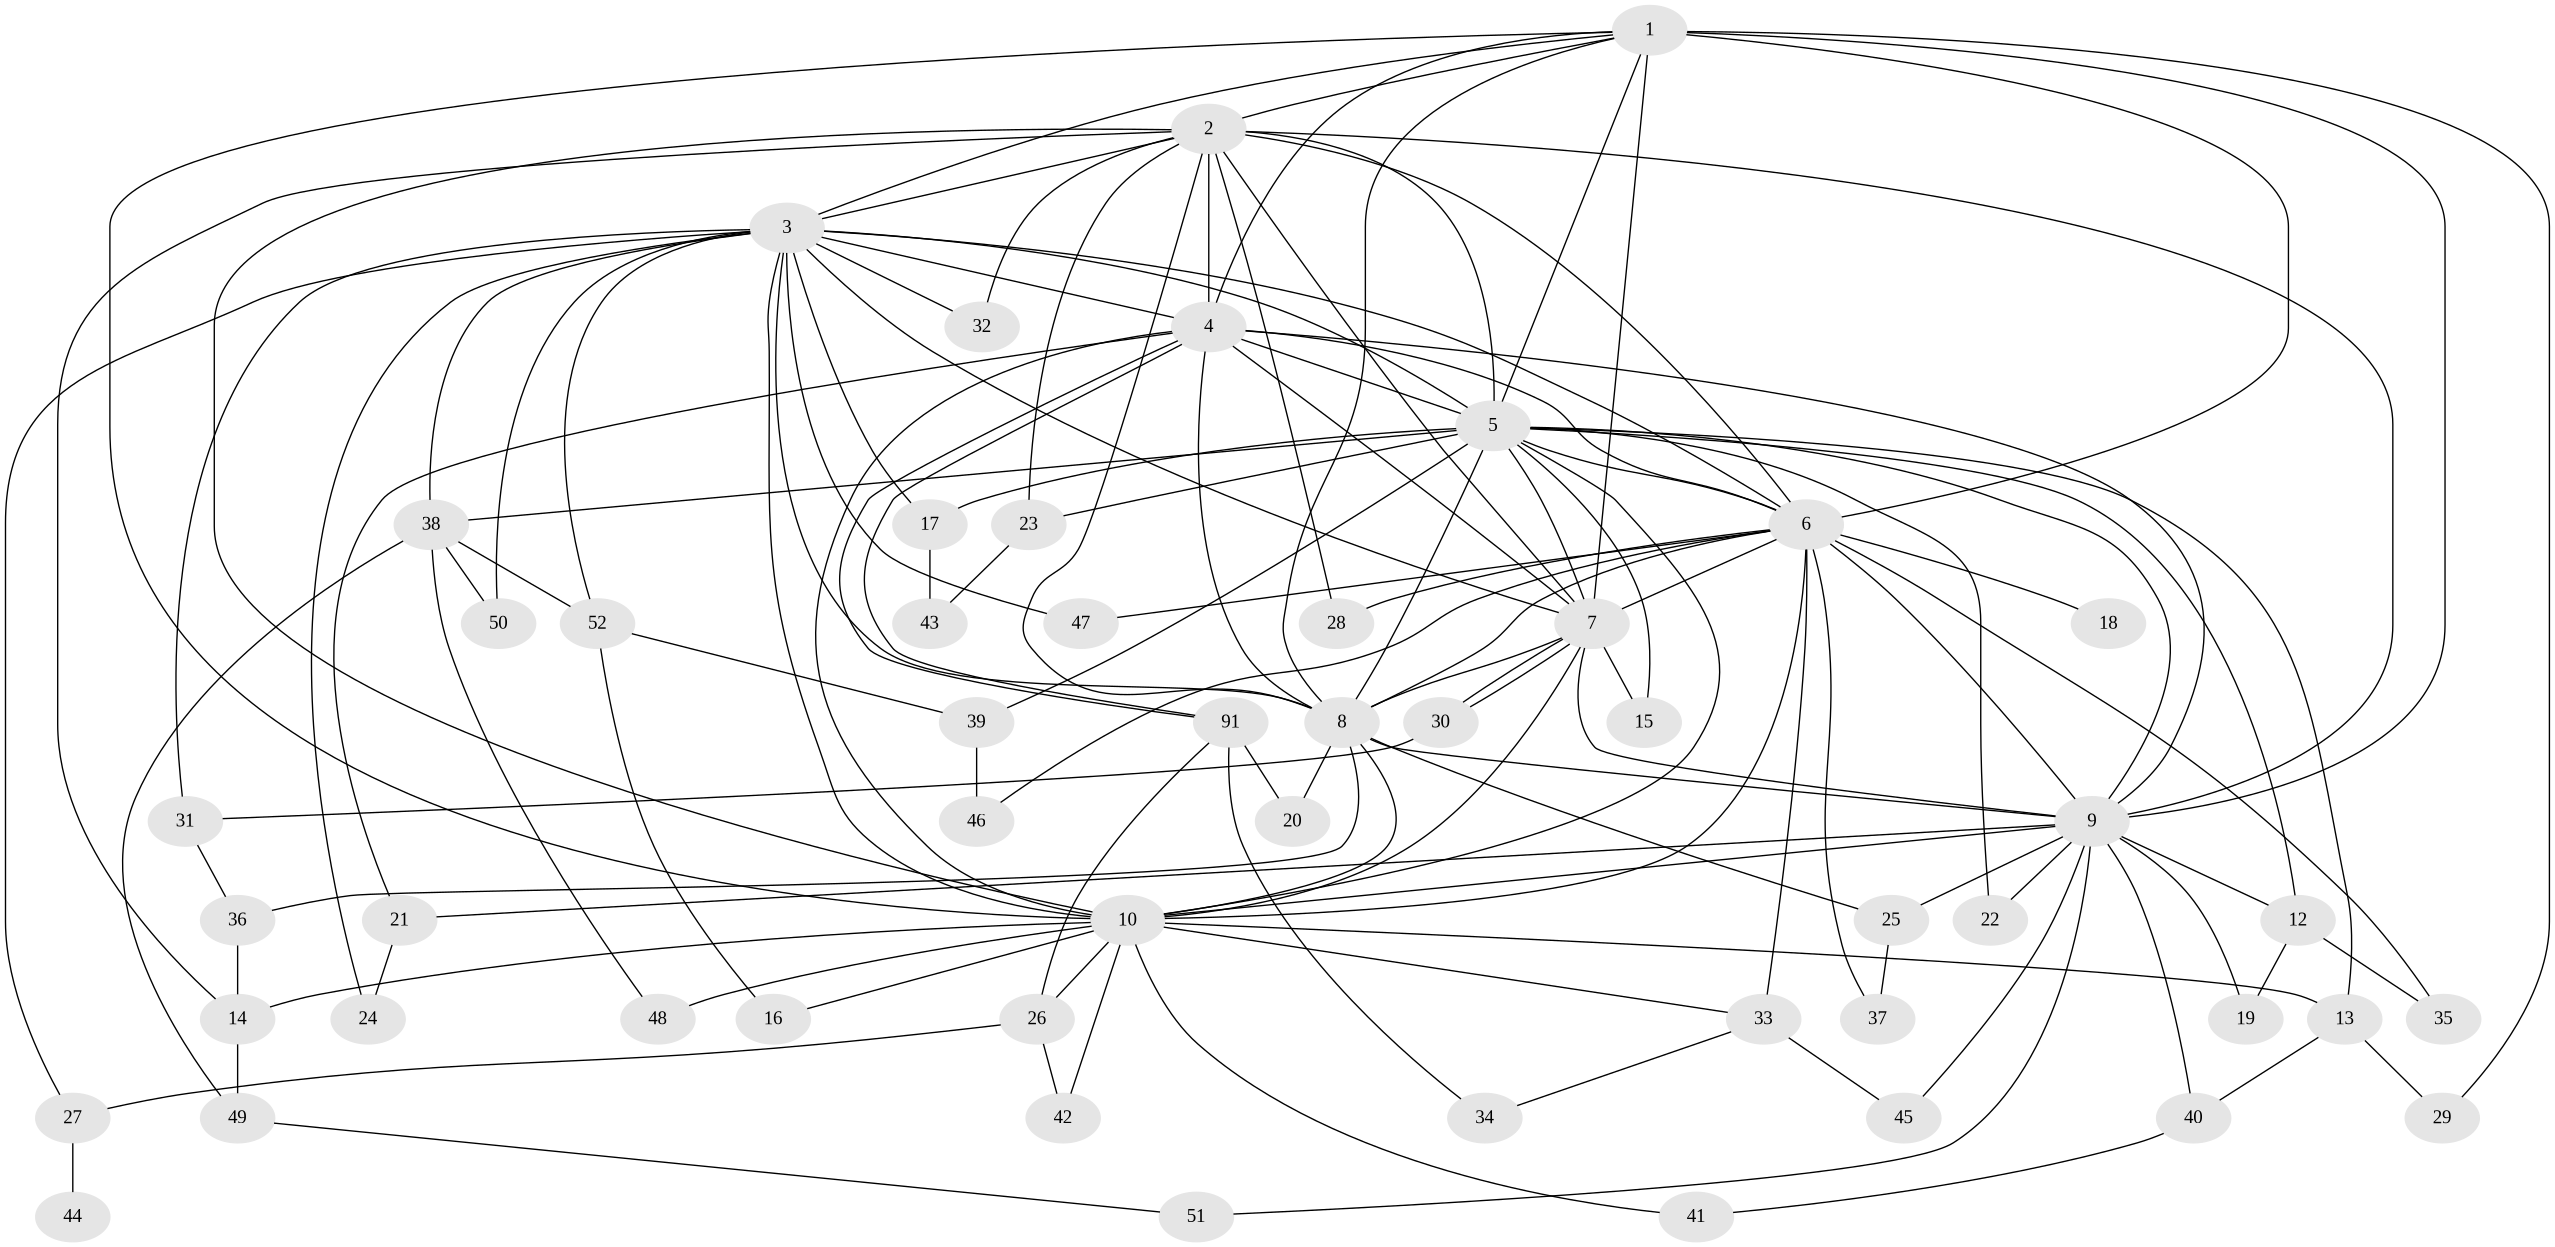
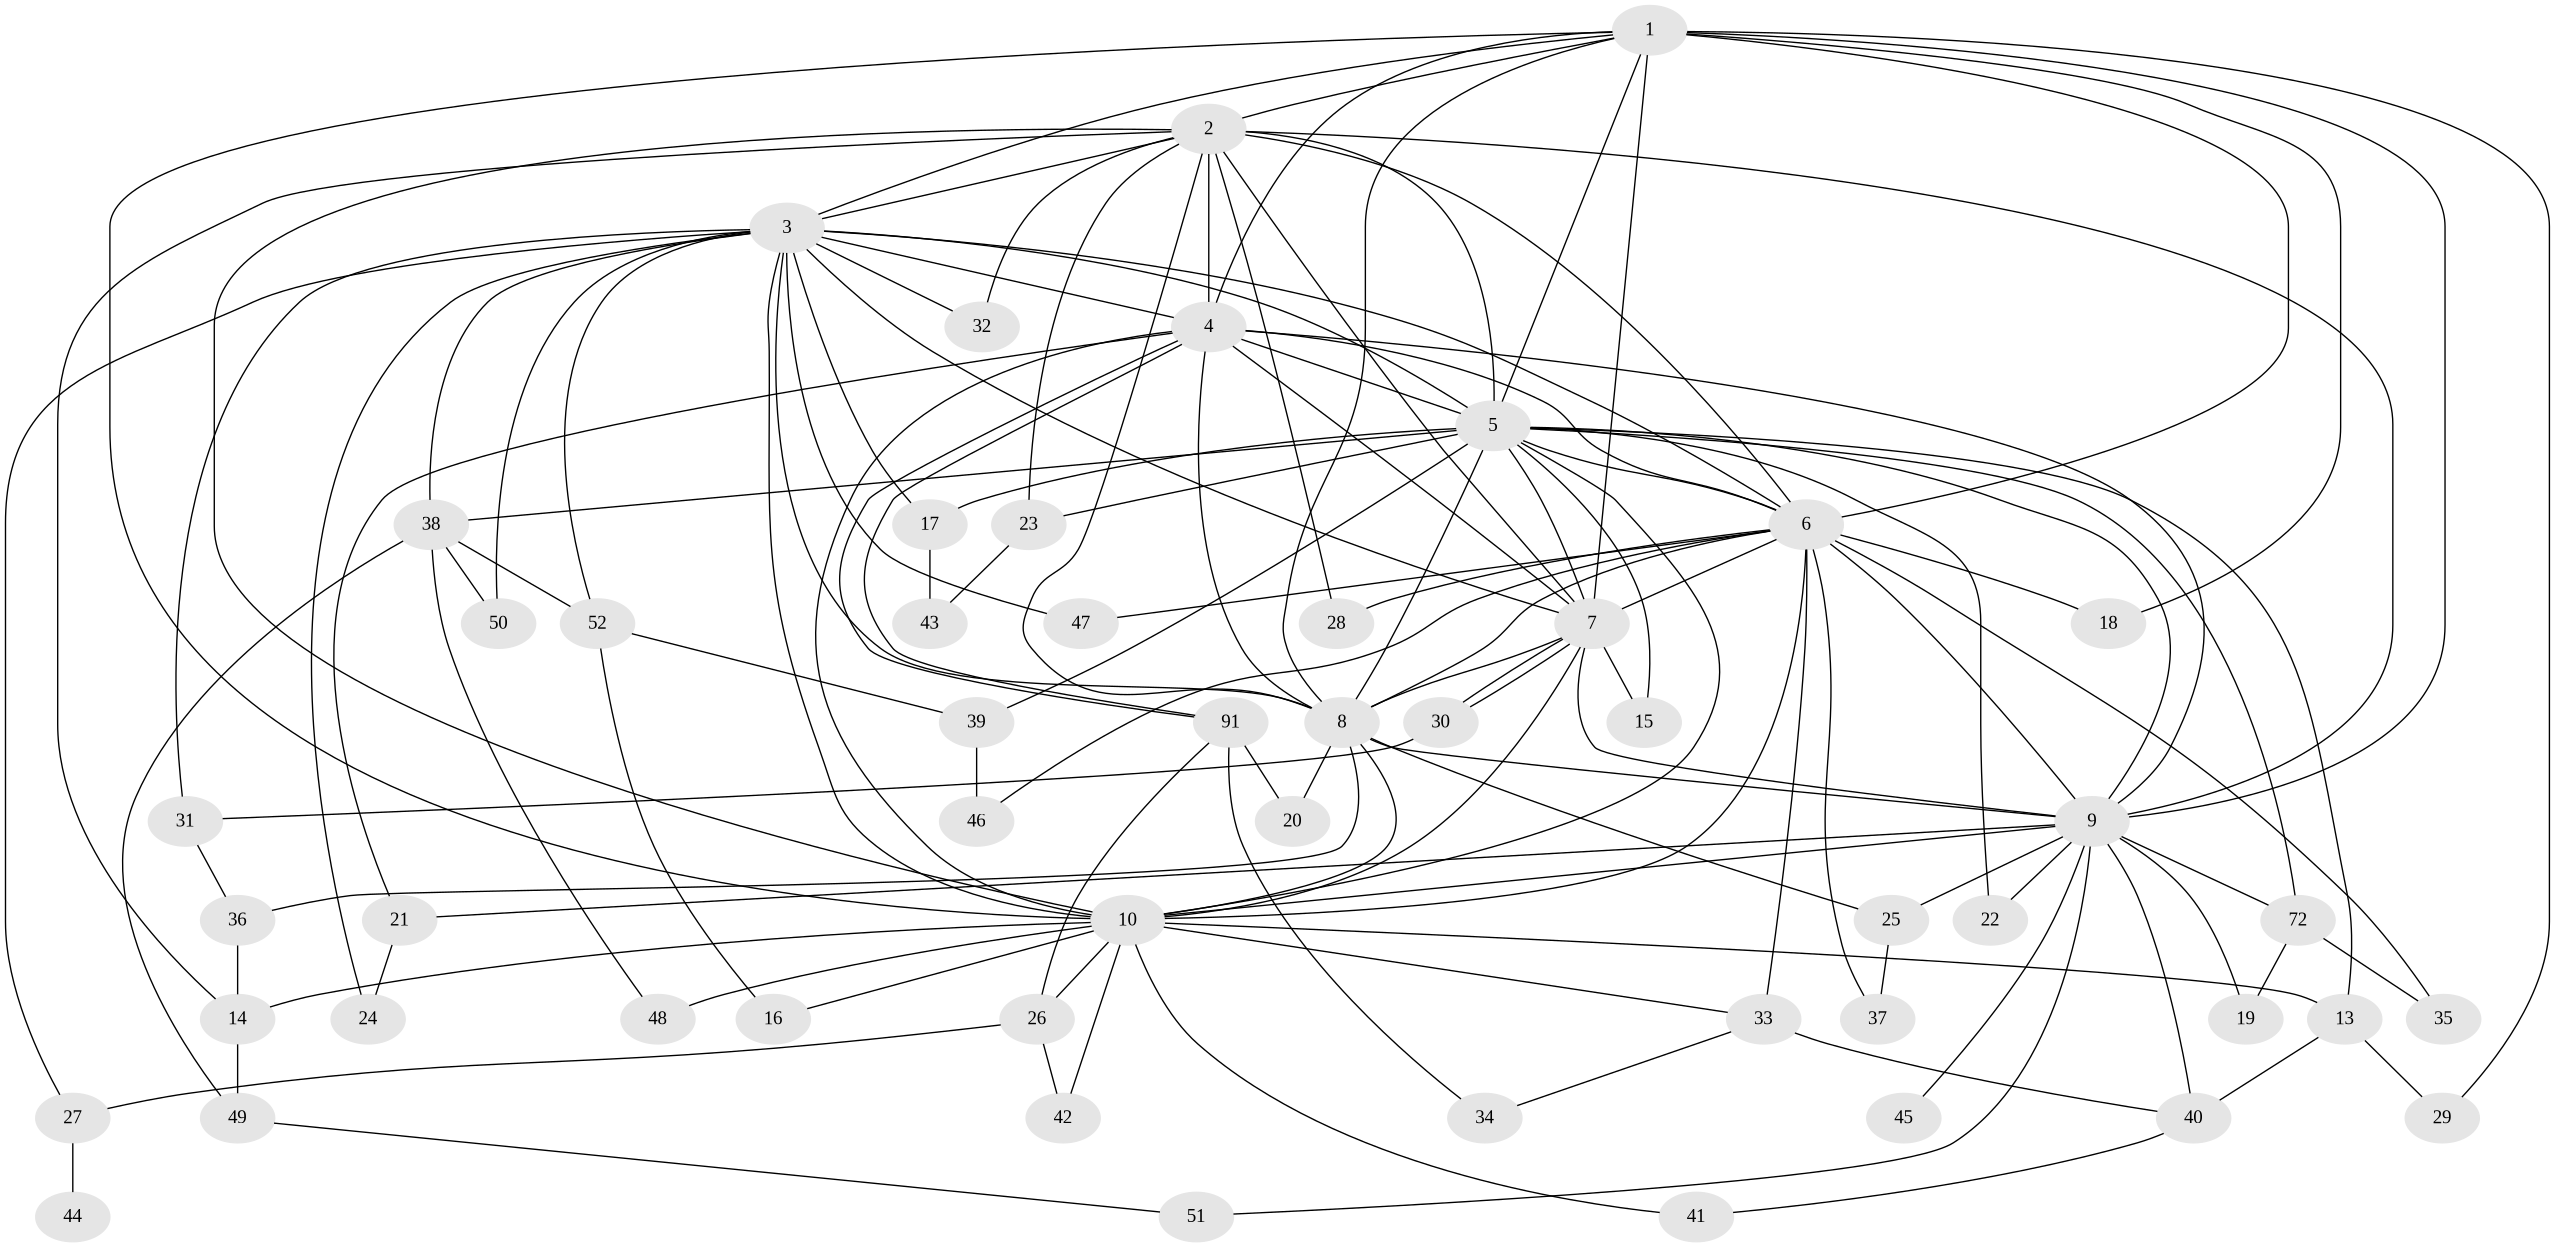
edge "1" -- "18": added
node "12": label "12" -> "72"
edge "33" -- "45": now "33" -- "40"
